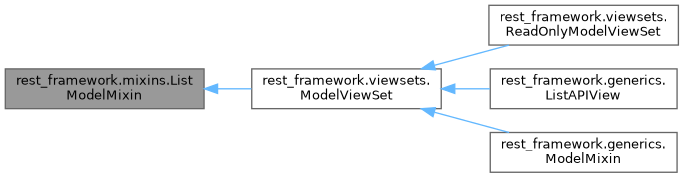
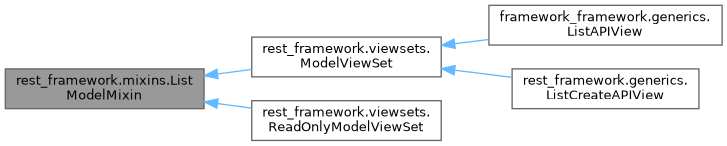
edge "rest_framework.viewsets. ReadOnlyModelViewSet" -> "rest_framework.viewsets. ModelViewSet": now "rest_framework.viewsets. ReadOnlyModelViewSet" -> "rest_framework.mixins.List ModelMixin"
node "rest_framework.generics. ListAPIView": label "rest_framework.generics. ListAPIView" -> "framework_framework.generics. ListAPIView"
node "rest_framework.generics. ModelMixin": label "rest_framework.generics. ModelMixin" -> "rest_framework.generics. ListCreateAPIView"
